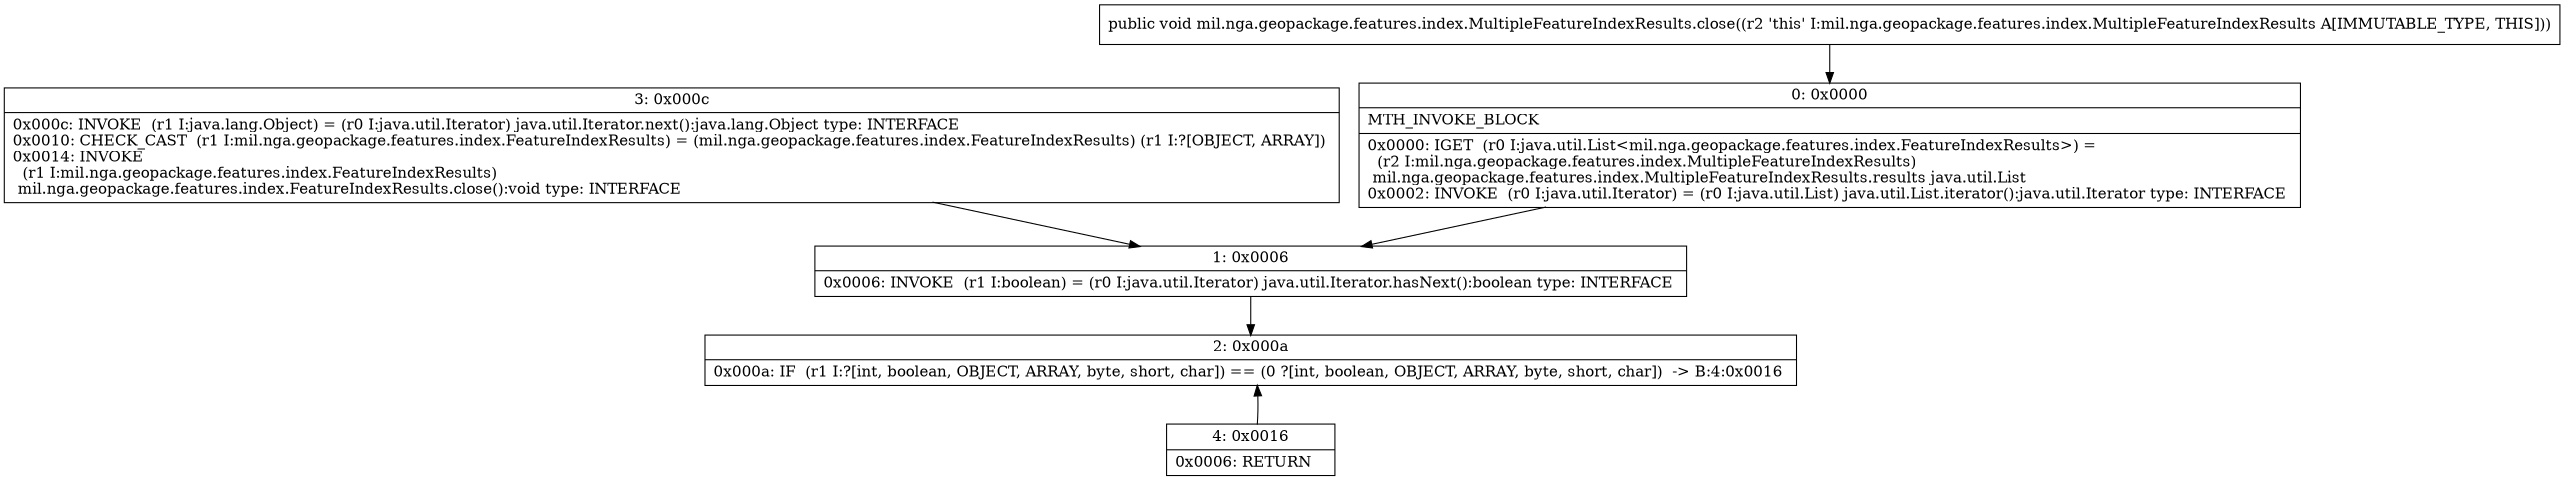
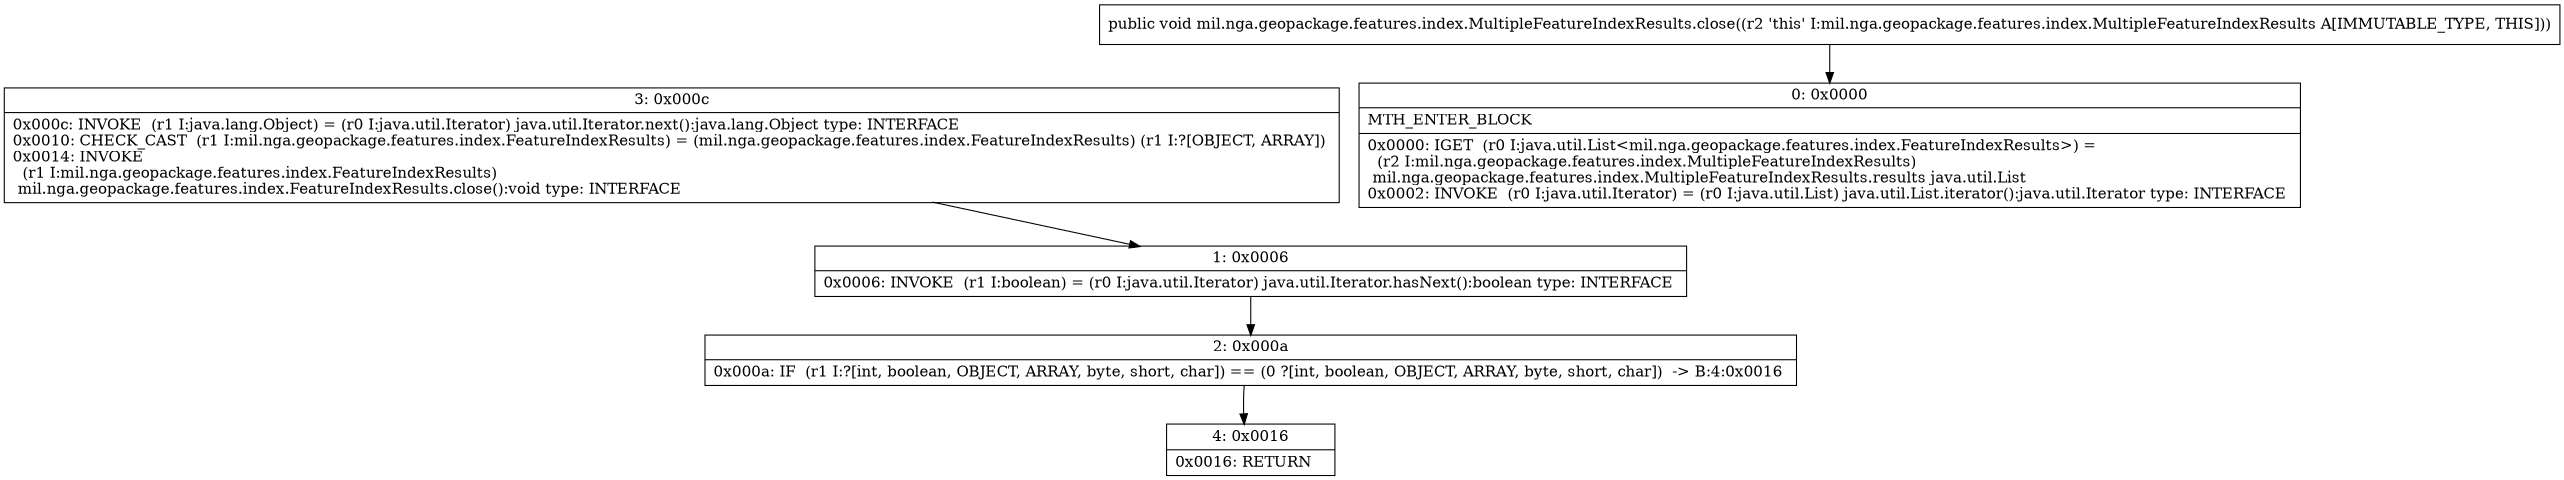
node "0: 0x0000": text "MTH_INVOKE_BLOCK" -> "MTH_ENTER_BLOCK"
edge "0: 0x0000" -> "1: 0x0006": removed
edge "4: 0x0016" -> "2: 0x000a": reversed
node "4: 0x0016": text "0x0006: RETURN" -> "0x0016: RETURN"
